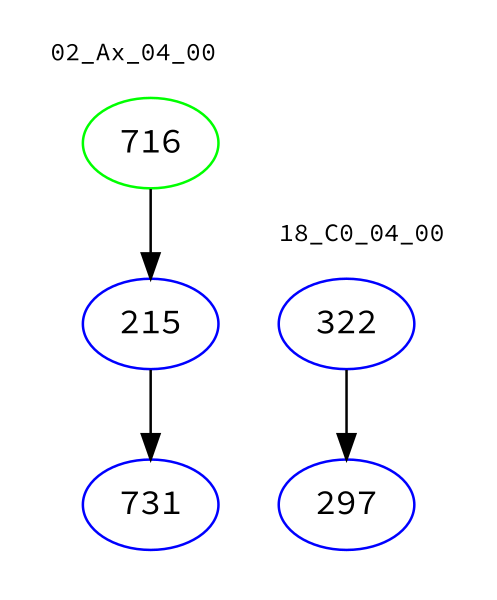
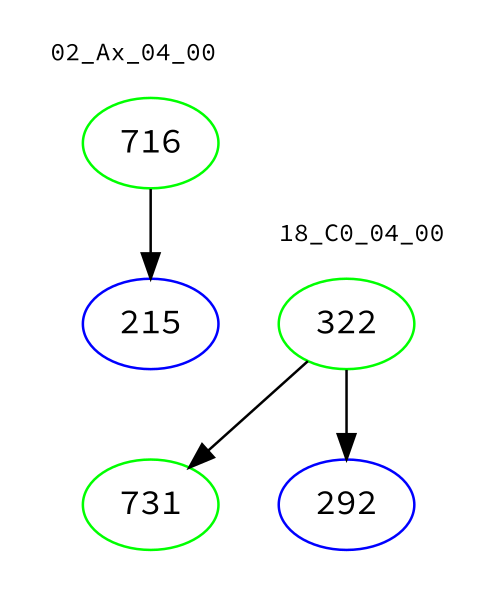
node "322": color blue -> green
edge "215" -> "731": now "322" -> "731"
node "731": color blue -> green
node "297": label "297" -> "292"
